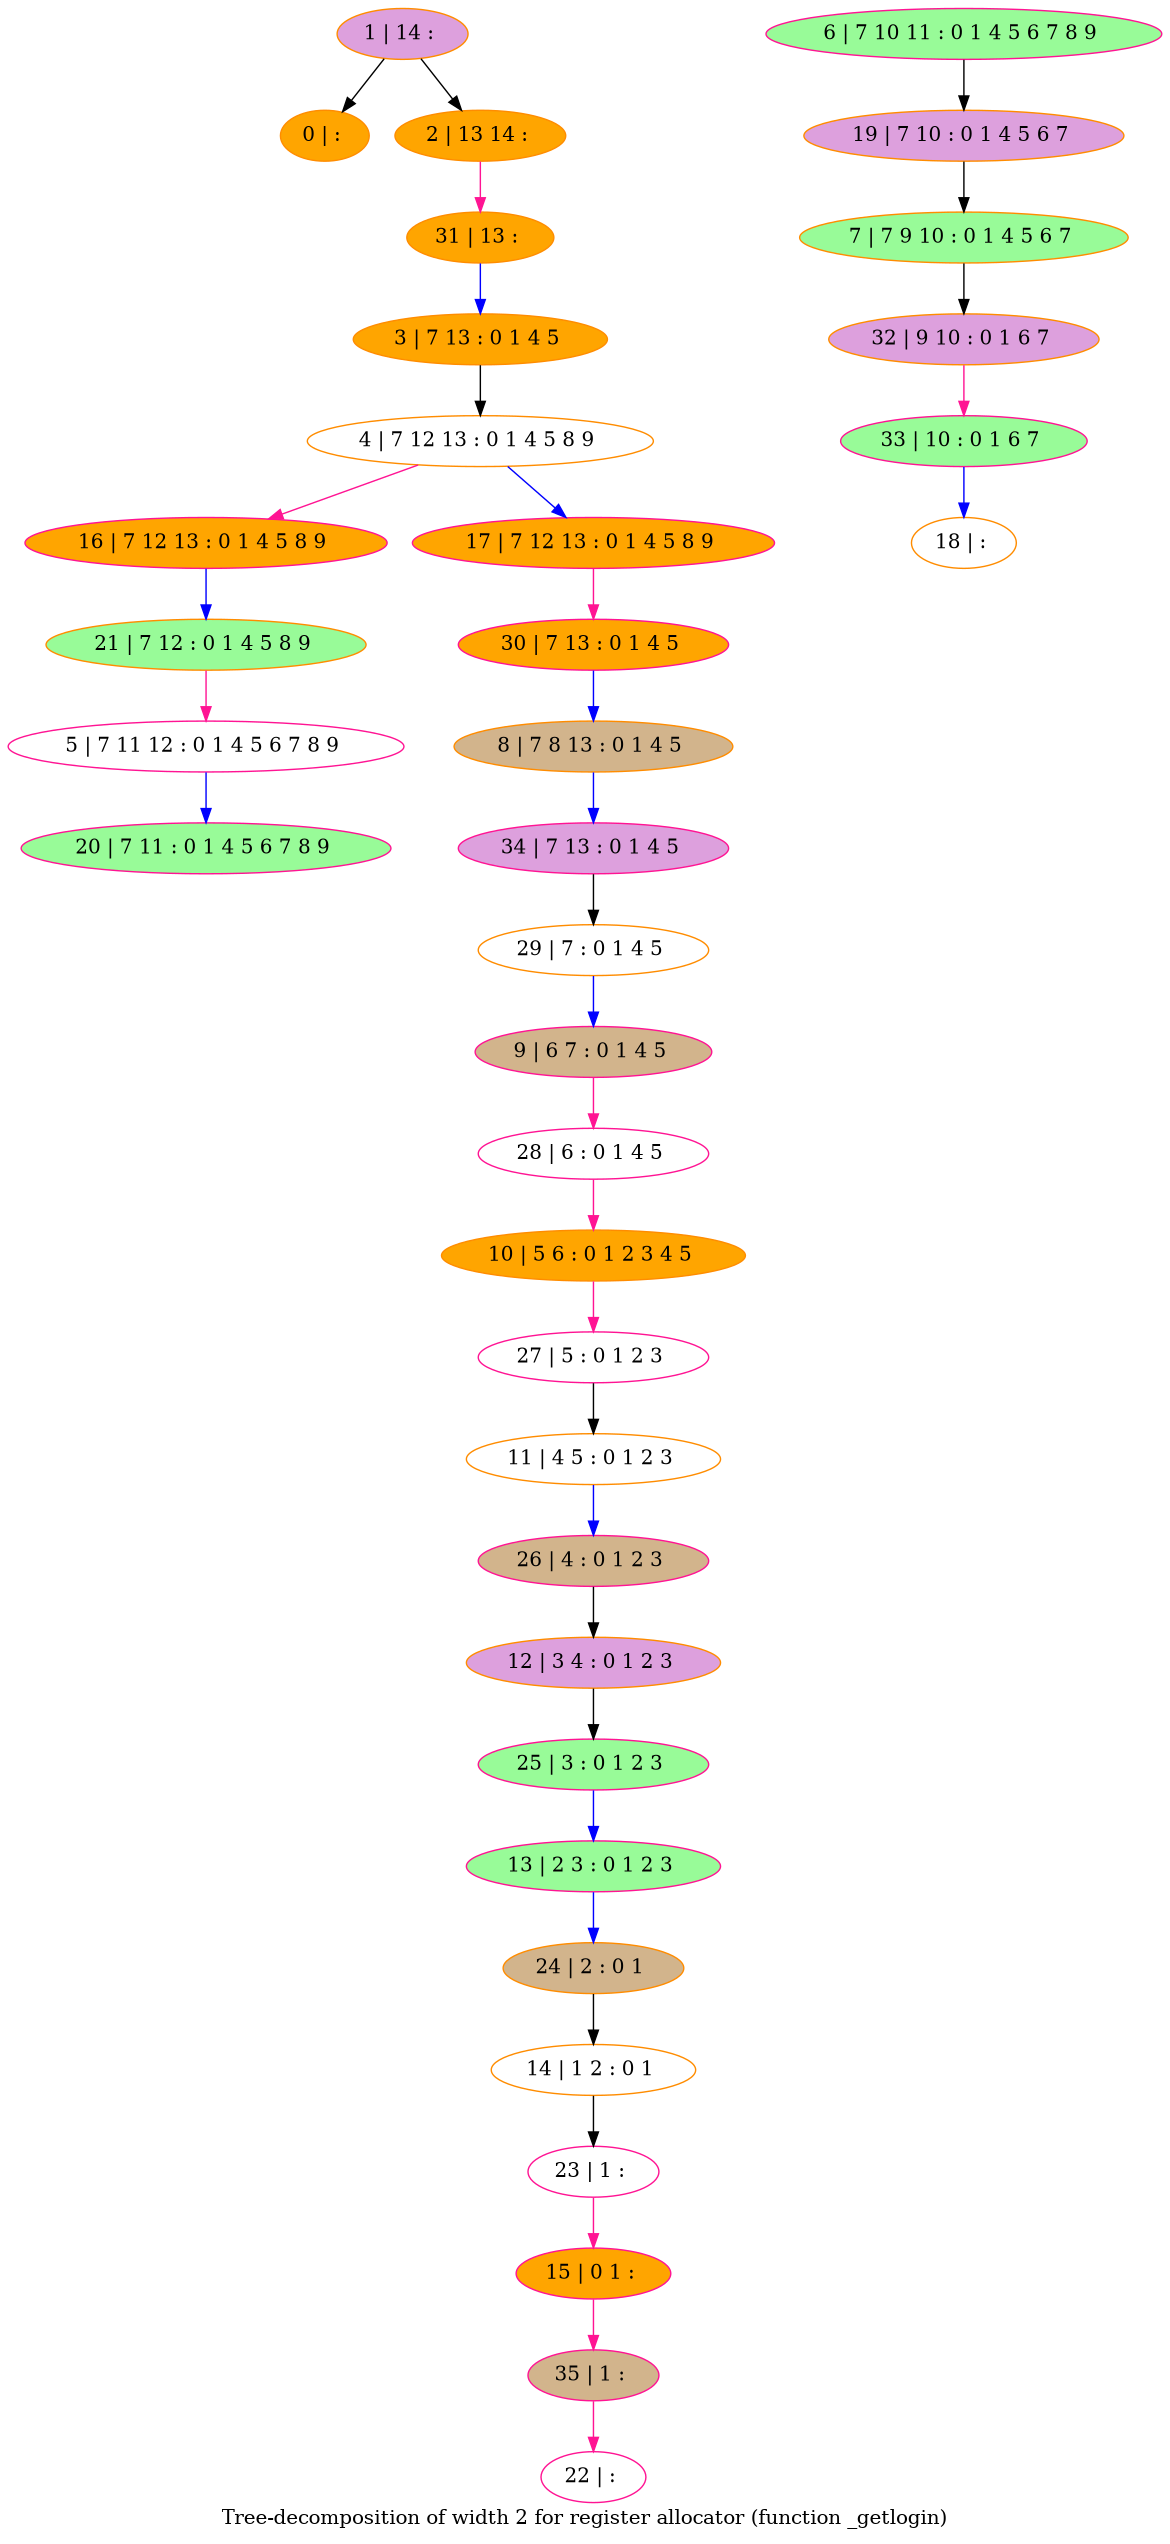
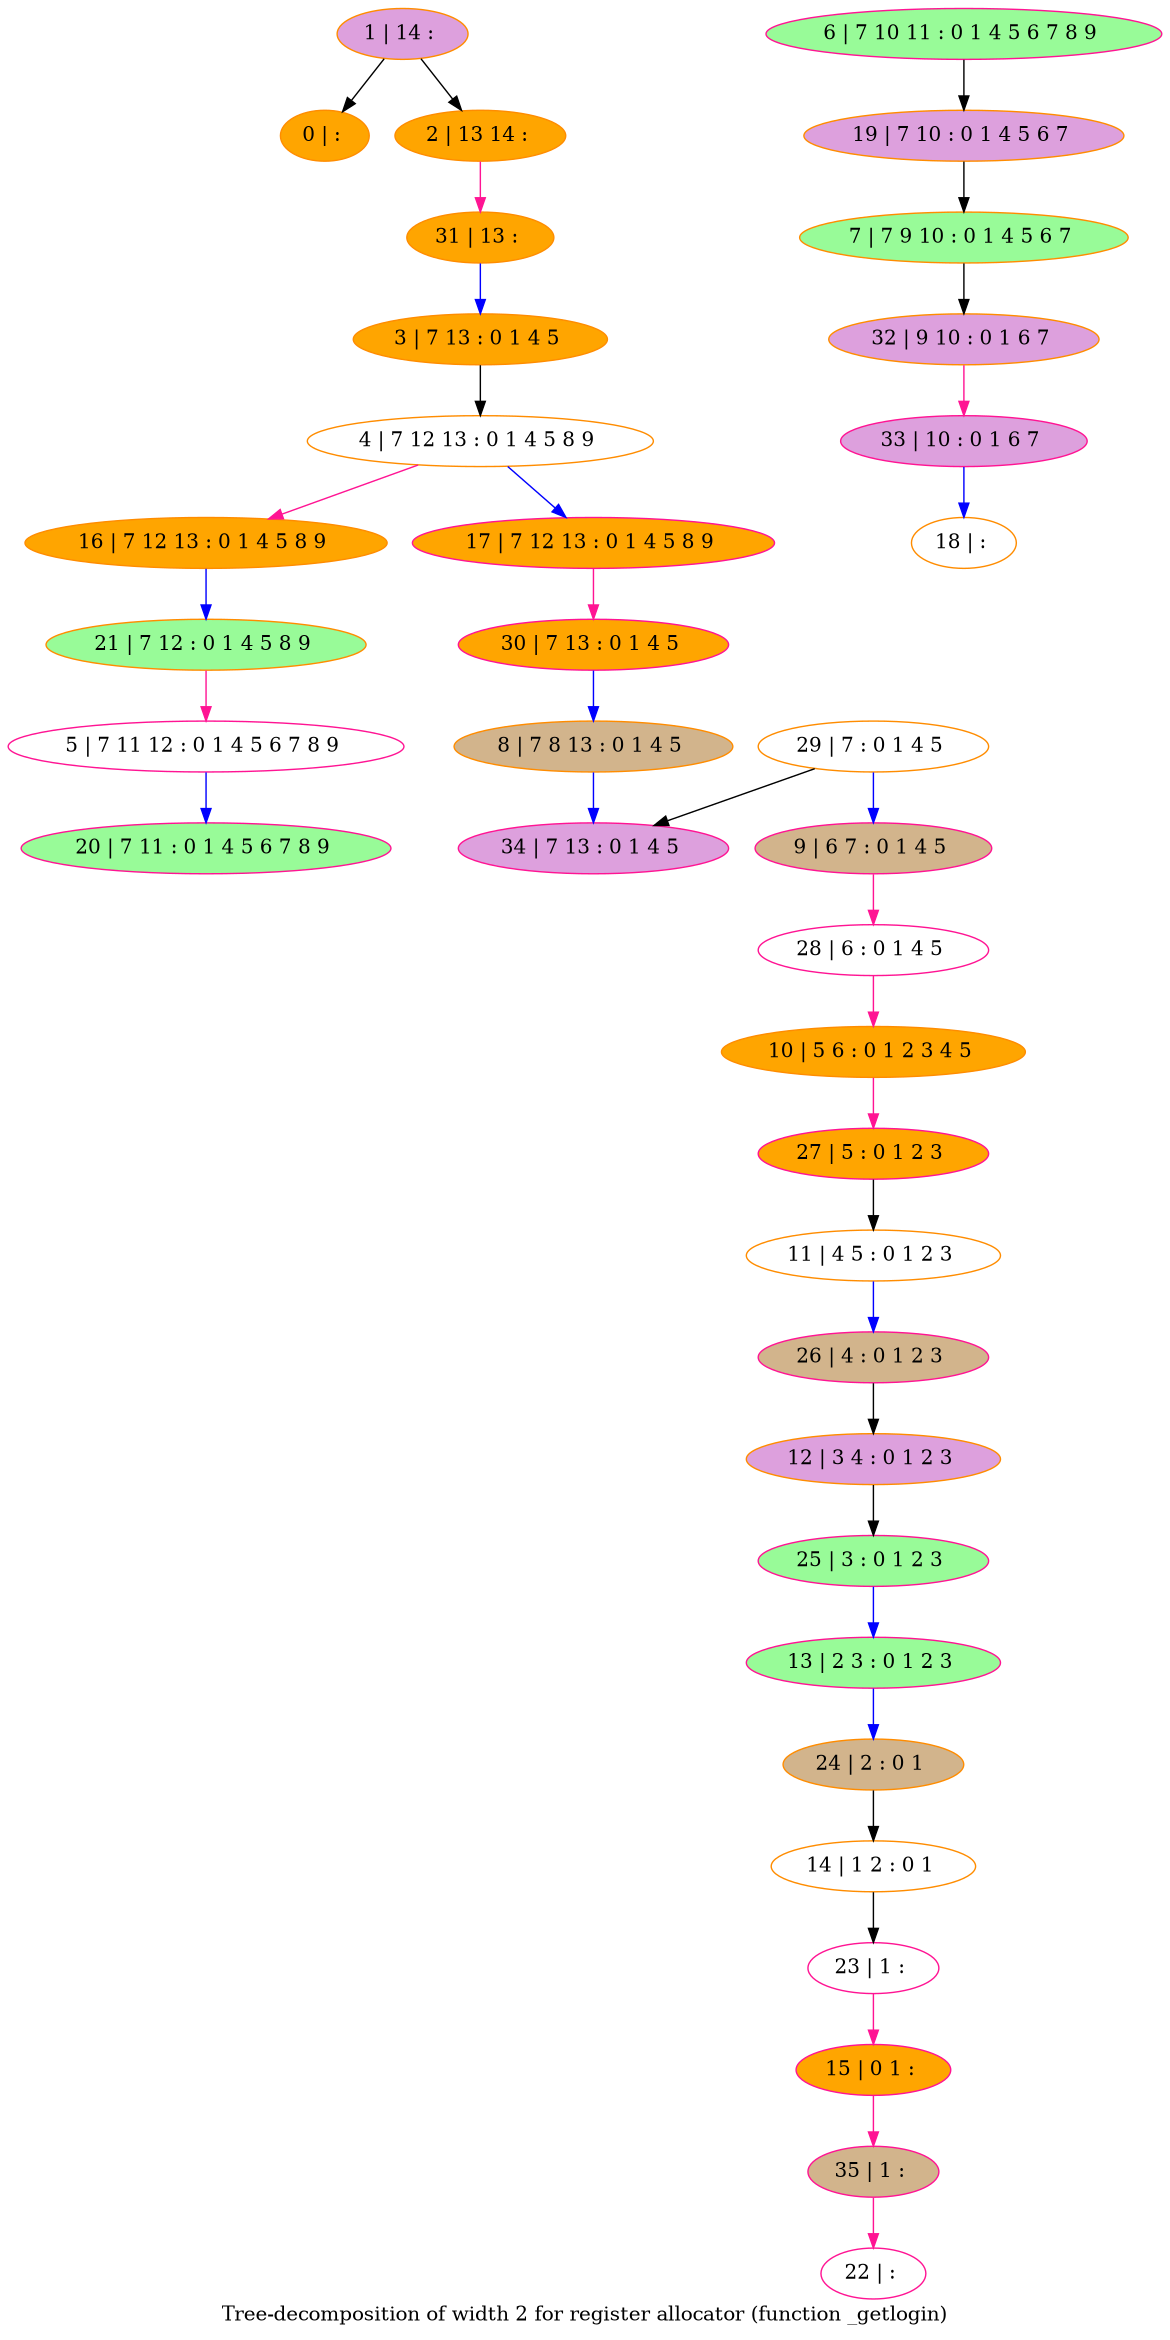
node "33 | 10 : 0 1 6 7": fillcolor palegreen -> plum
node "16 | 7 12 13 : 0 1 4 5 8 9": color deeppink -> darkorange
edge "34 | 7 13 : 0 1 4 5" -> "29 | 7 : 0 1 4 5": reversed
node "27 | 5 : 0 1 2 3": fillcolor white -> orange
